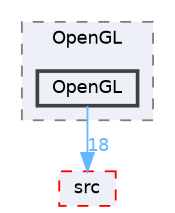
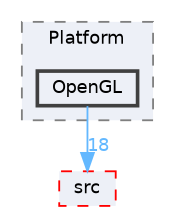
cluster "OpenGL": label "OpenGL" -> "Platform"
